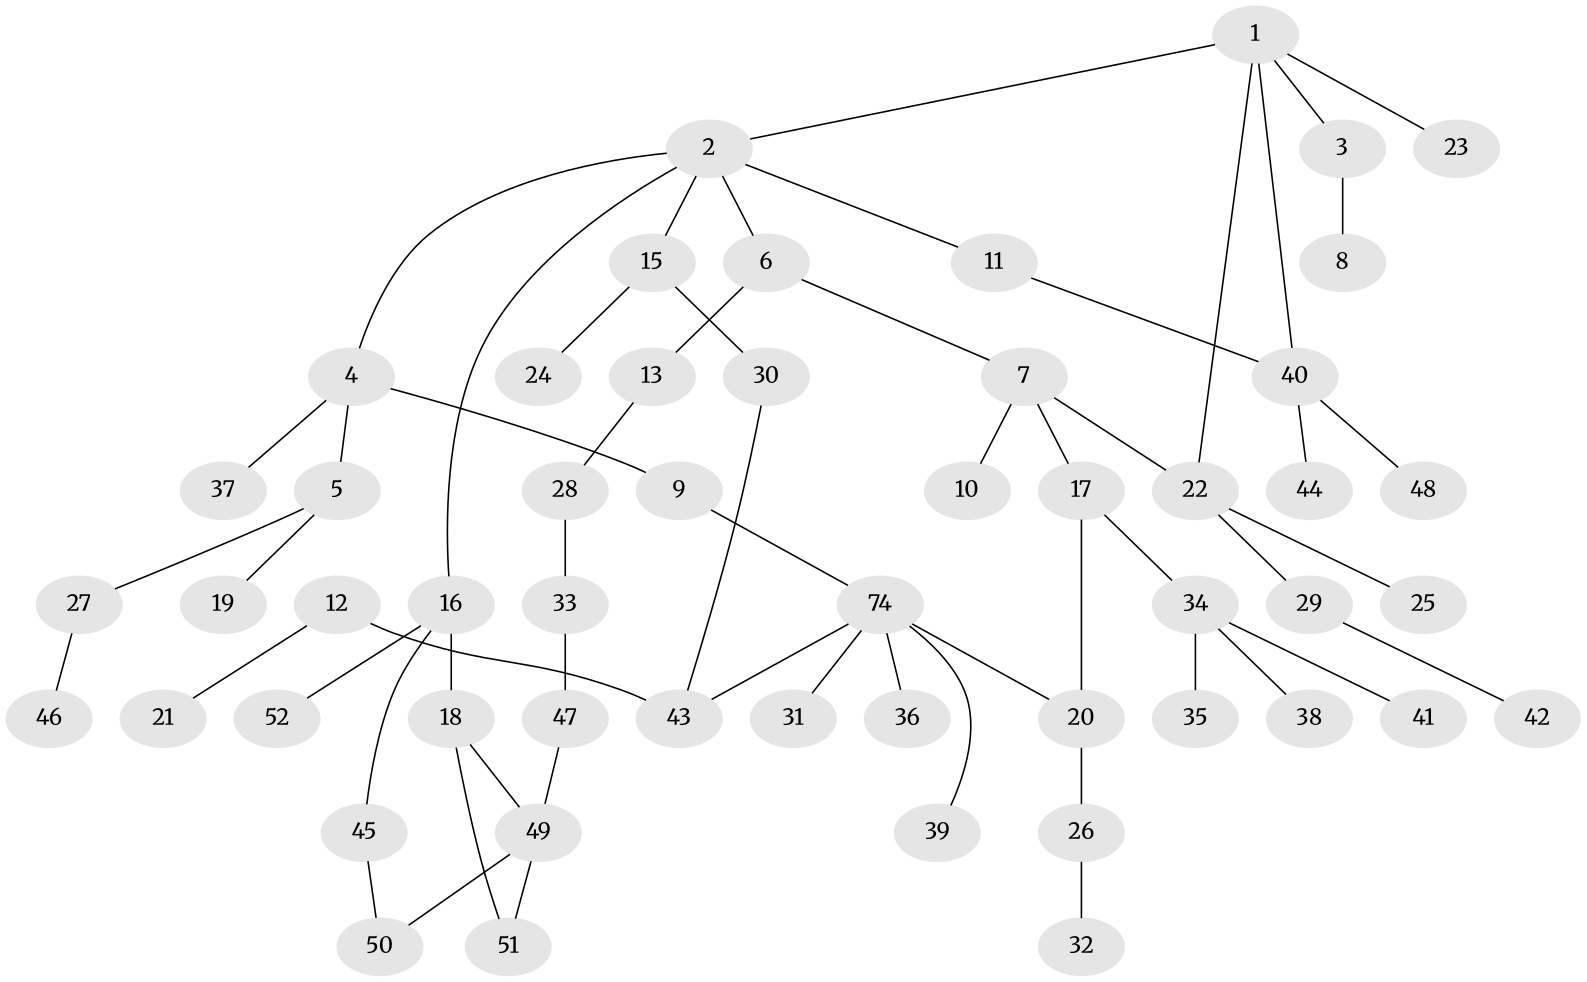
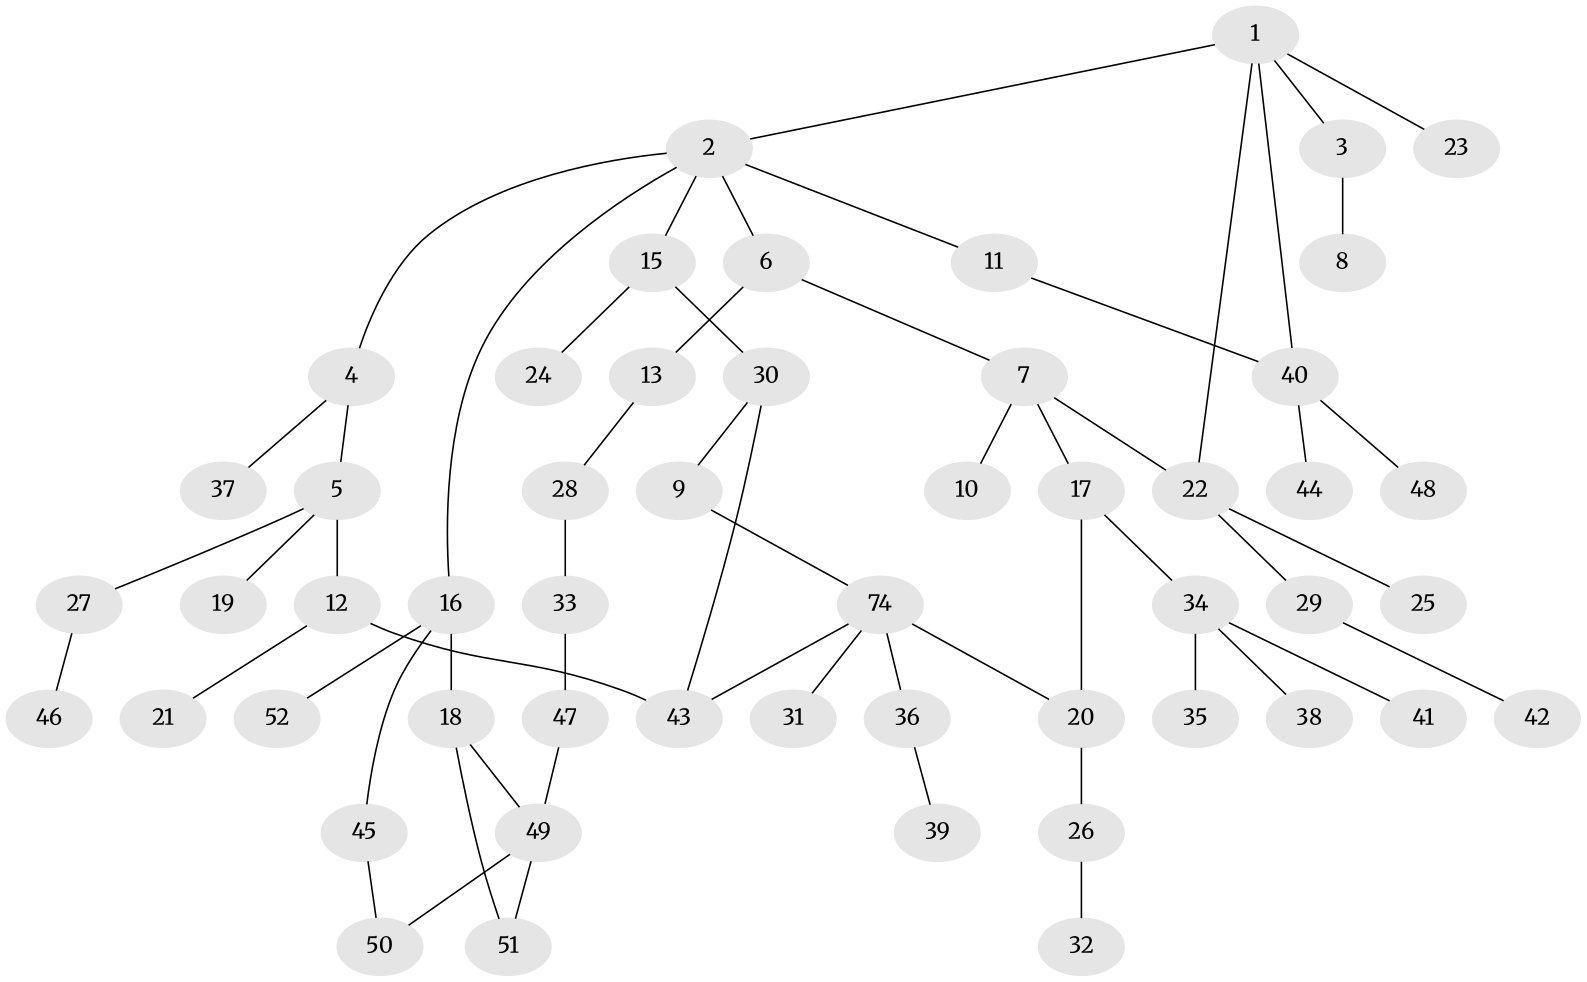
edge "4" -- "9": now "30" -- "9"
edge "5" -- "12": added
edge "74" -- "39": now "36" -- "39"
